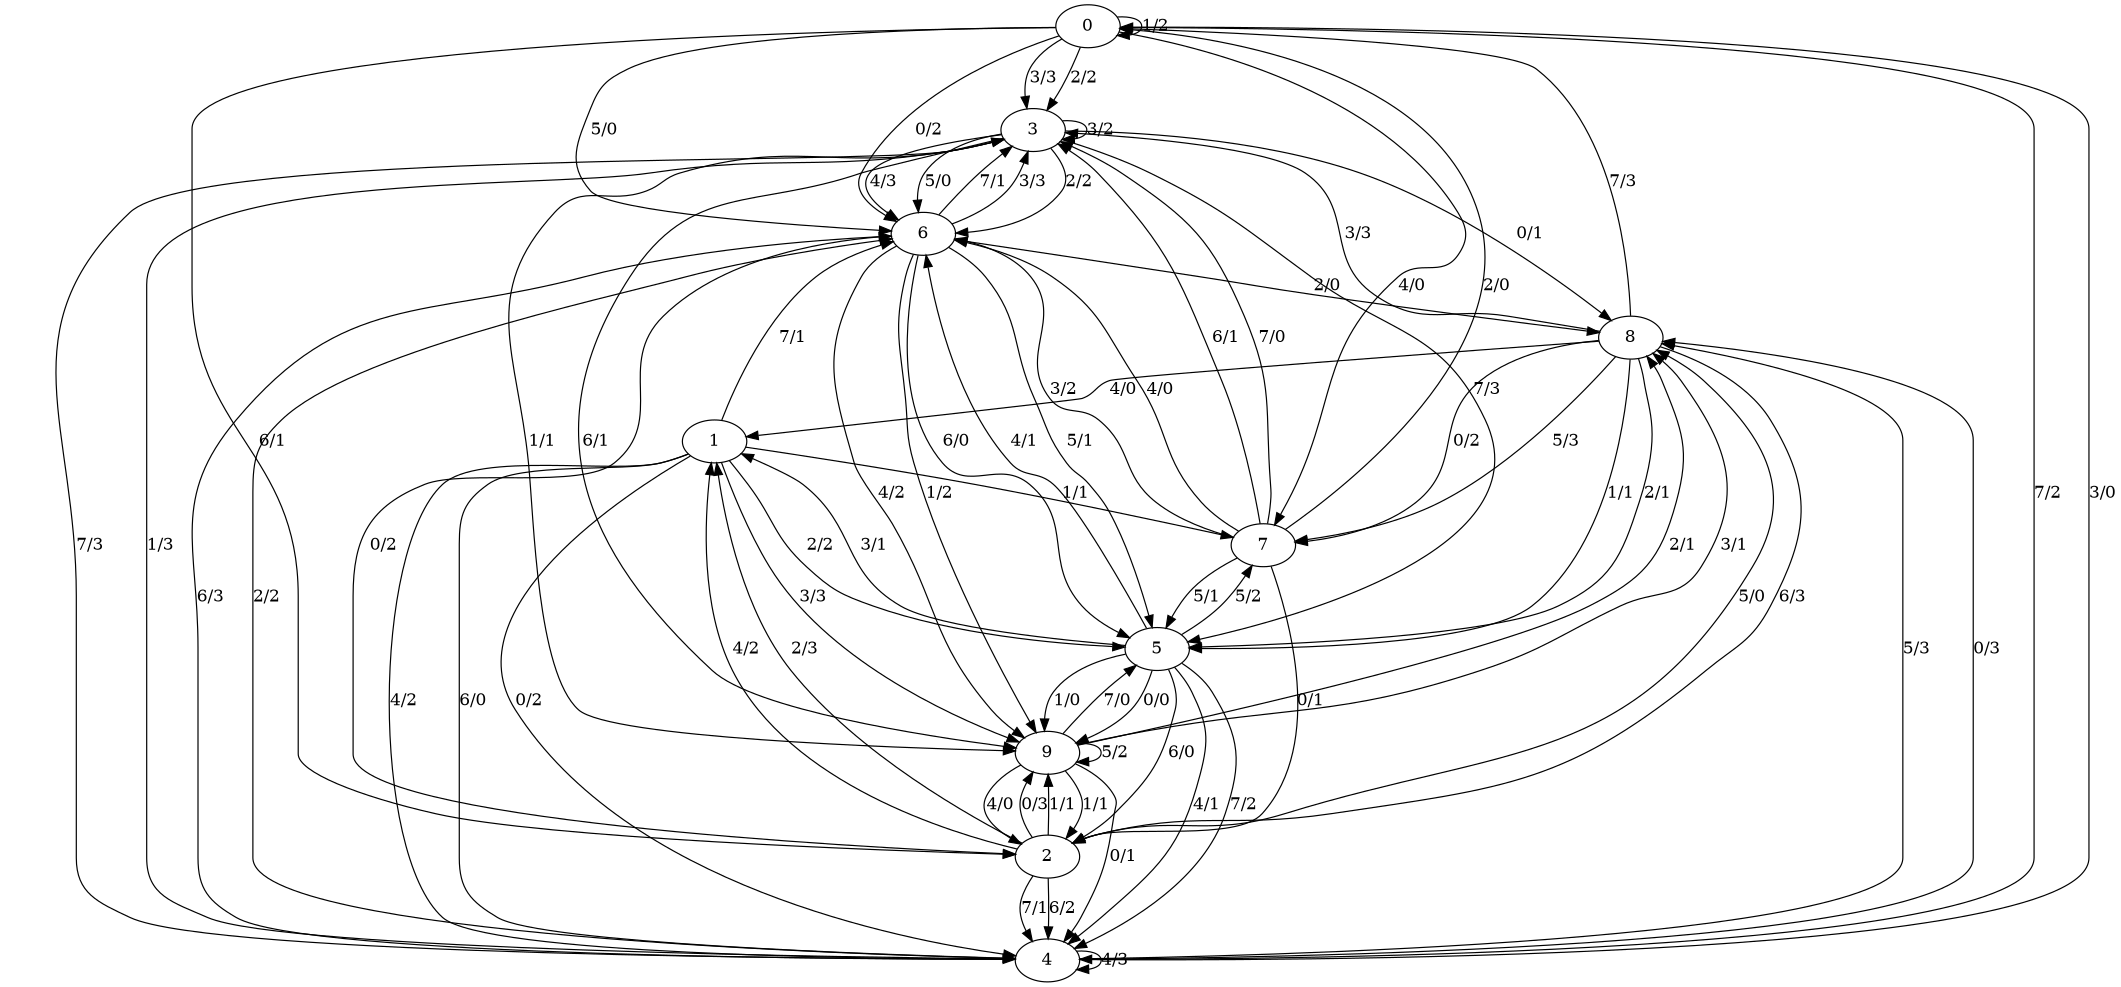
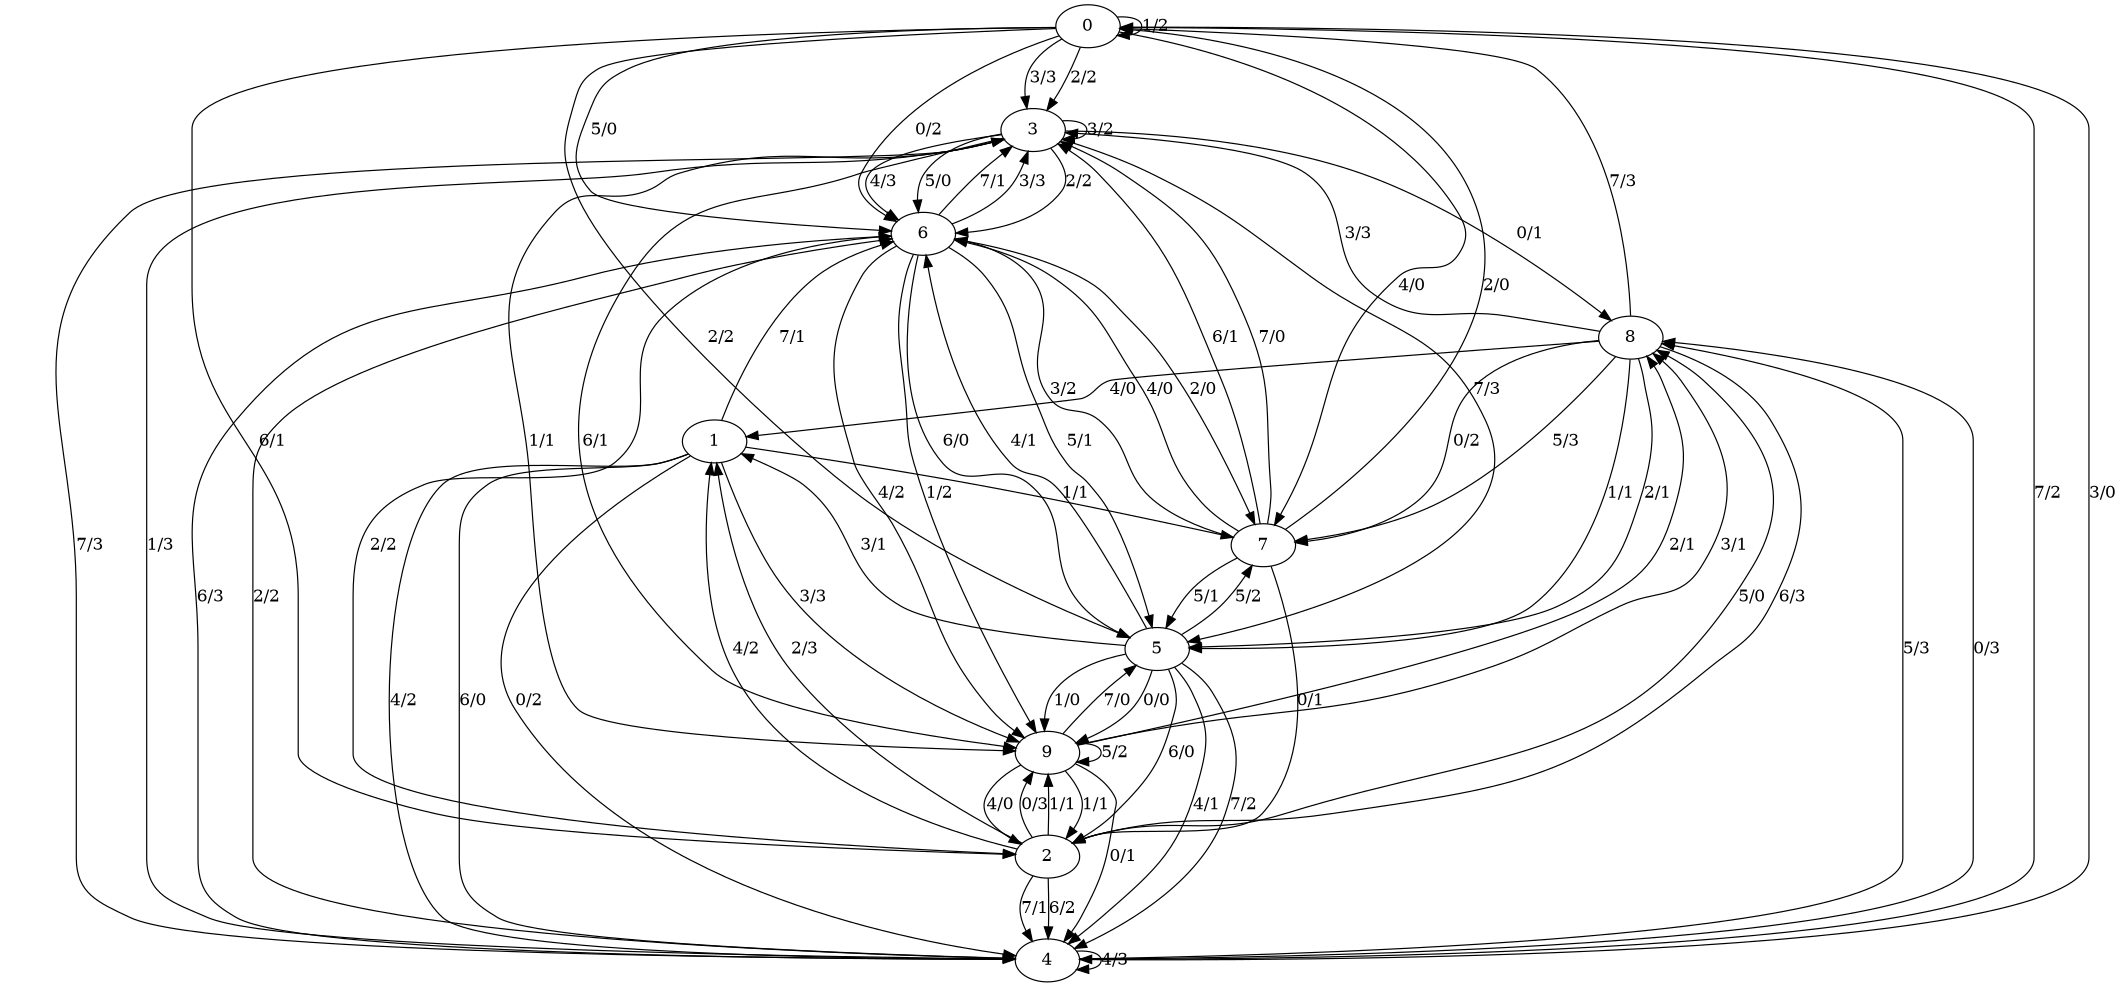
edge "6" -> "8": now "6" -> "7"
edge "6" -> "2": label "0/2" -> "2/2"
edge "1" -> "5": now "0" -> "5"
